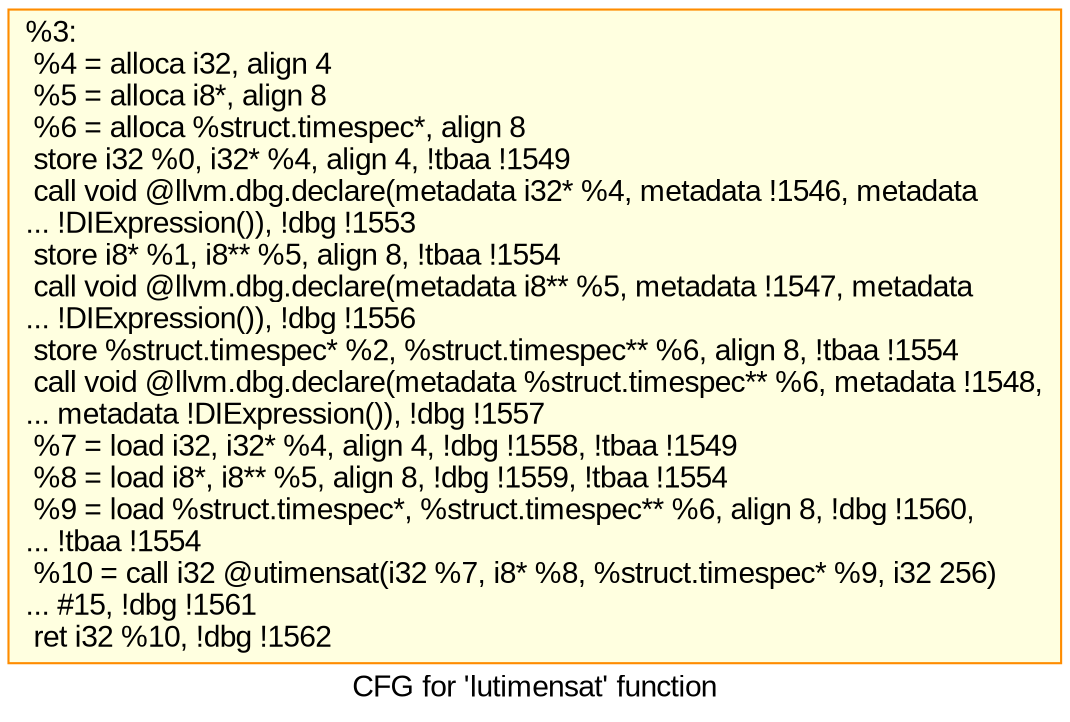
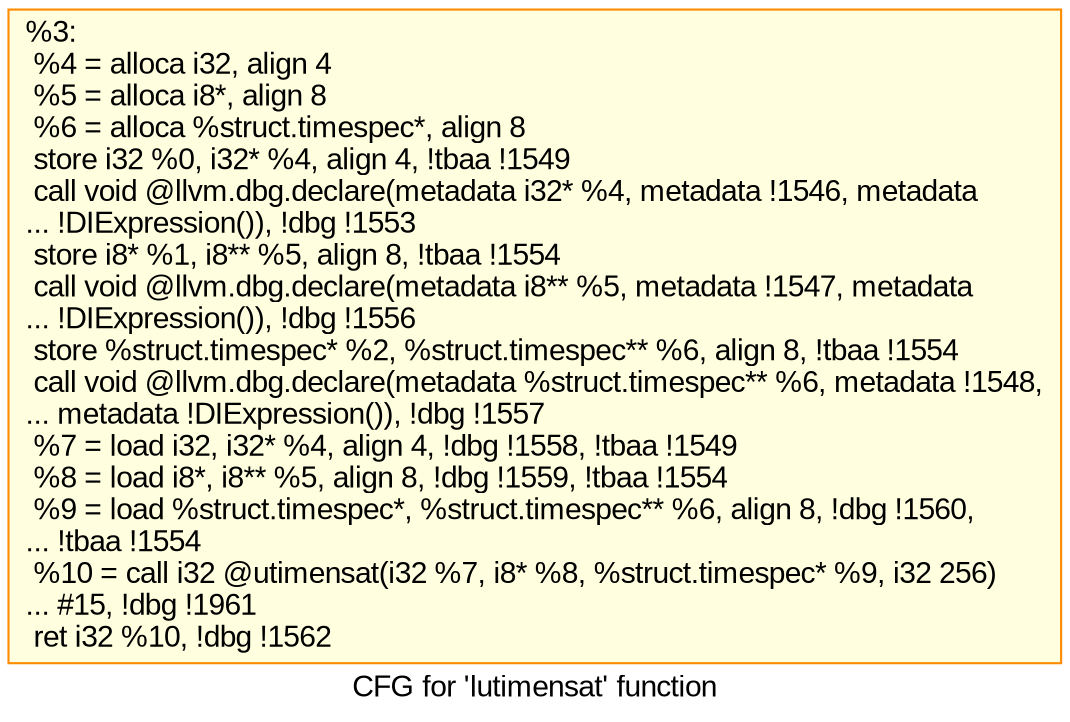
node "%3:": text "... #15, !dbg !1561" -> "... #15, !dbg !1961"
